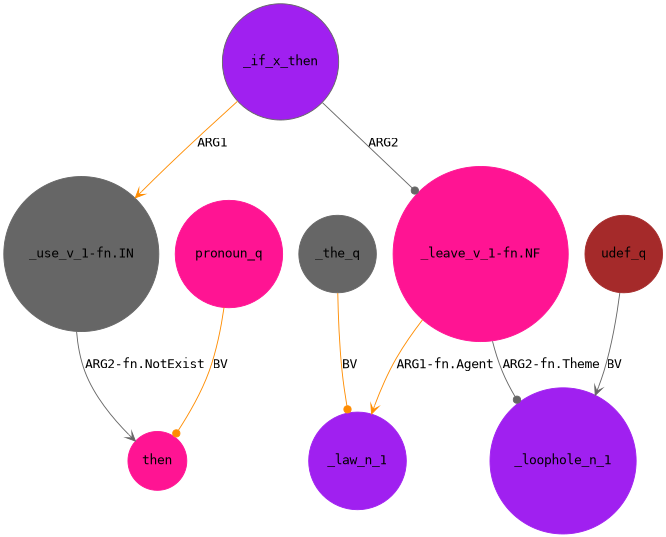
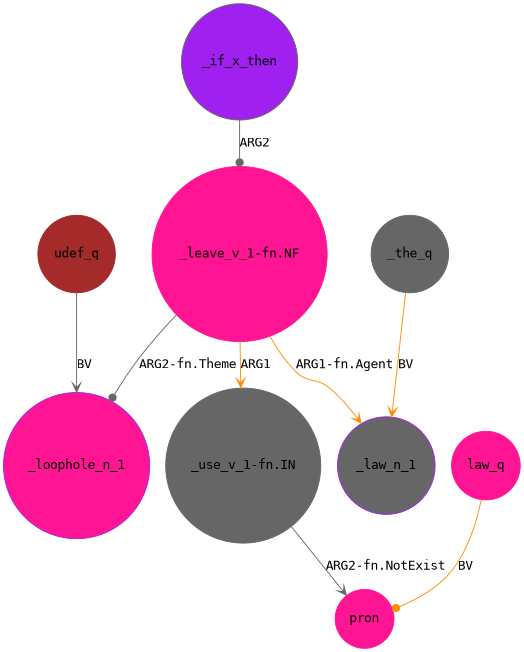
edge "_if_x_then" -> "_use_v_1-fn.IN": now "_leave_v_1-fn.NF" -> "_use_v_1-fn.IN"
node "pronoun_q": label "pronoun_q" -> "law_q"
edge "_the_q" -> "_law_n_1": arrowhead dot -> vee
node "then": label "then" -> "pron"
node "_law_n_1": fillcolor purple -> gray40
node "_loophole_n_1": fillcolor purple -> deeppink
